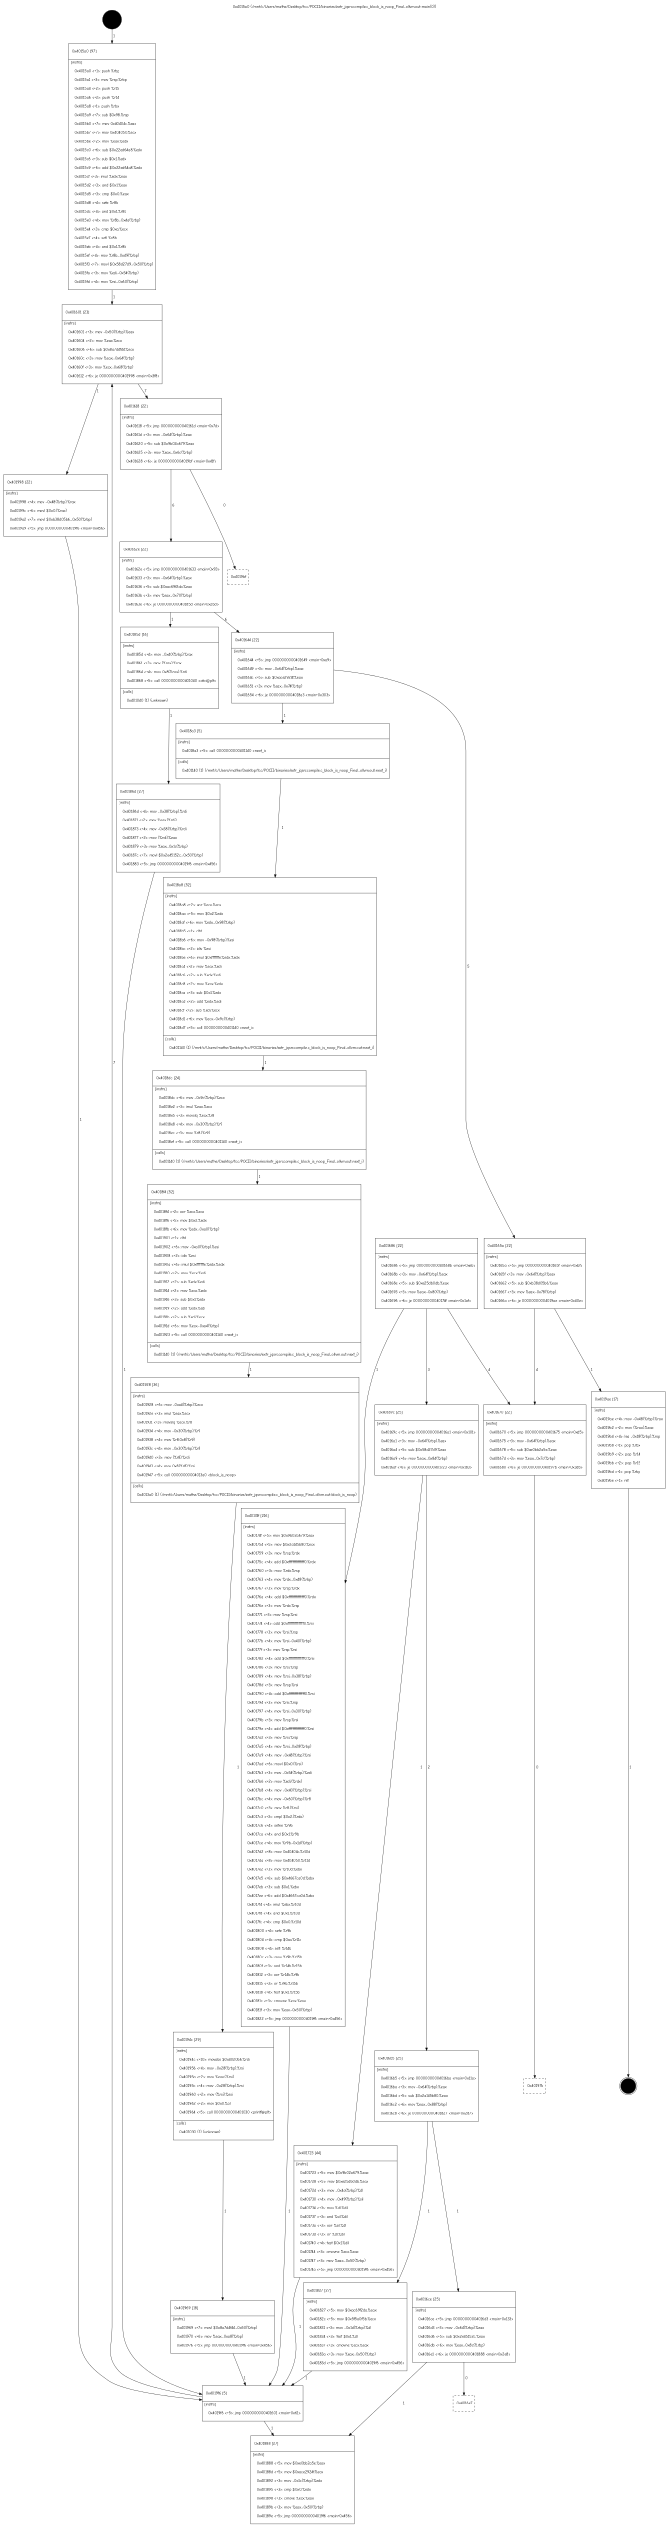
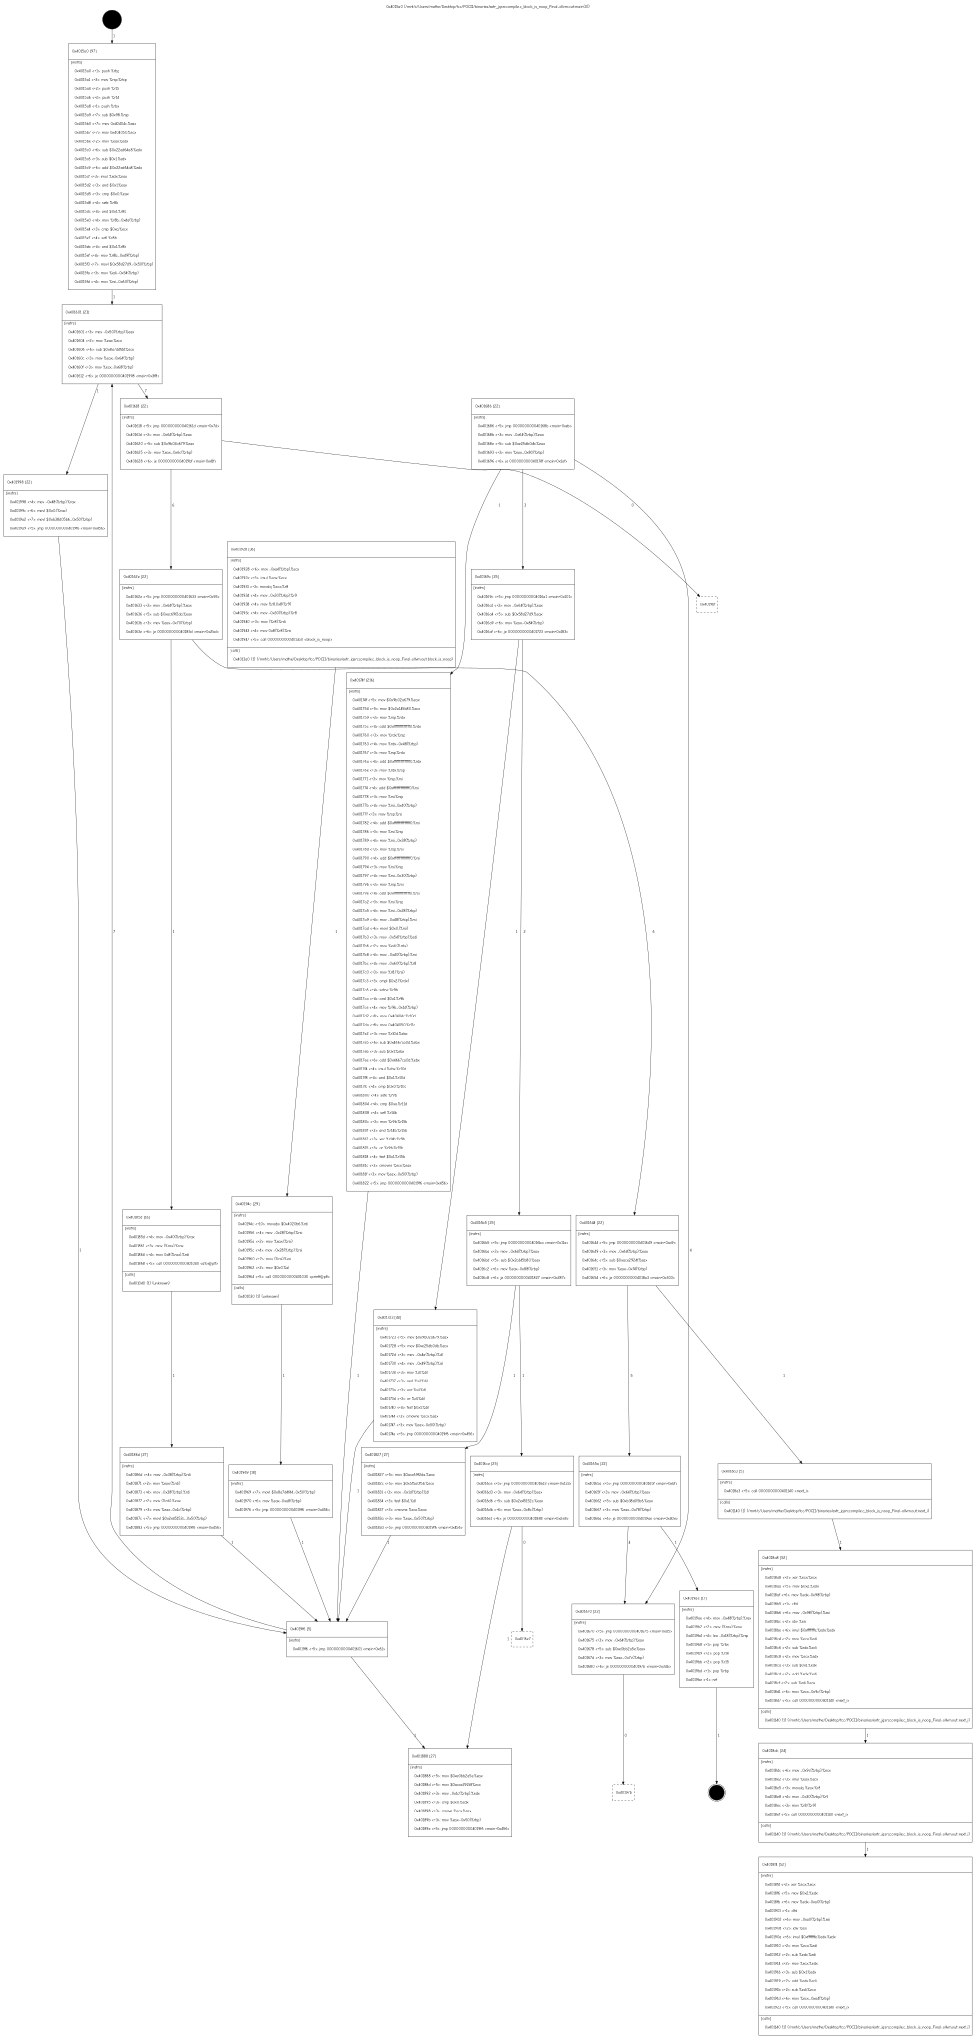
edge "0x4018f4 [52]" -> "0x401928 [36]": removed, label "1"
